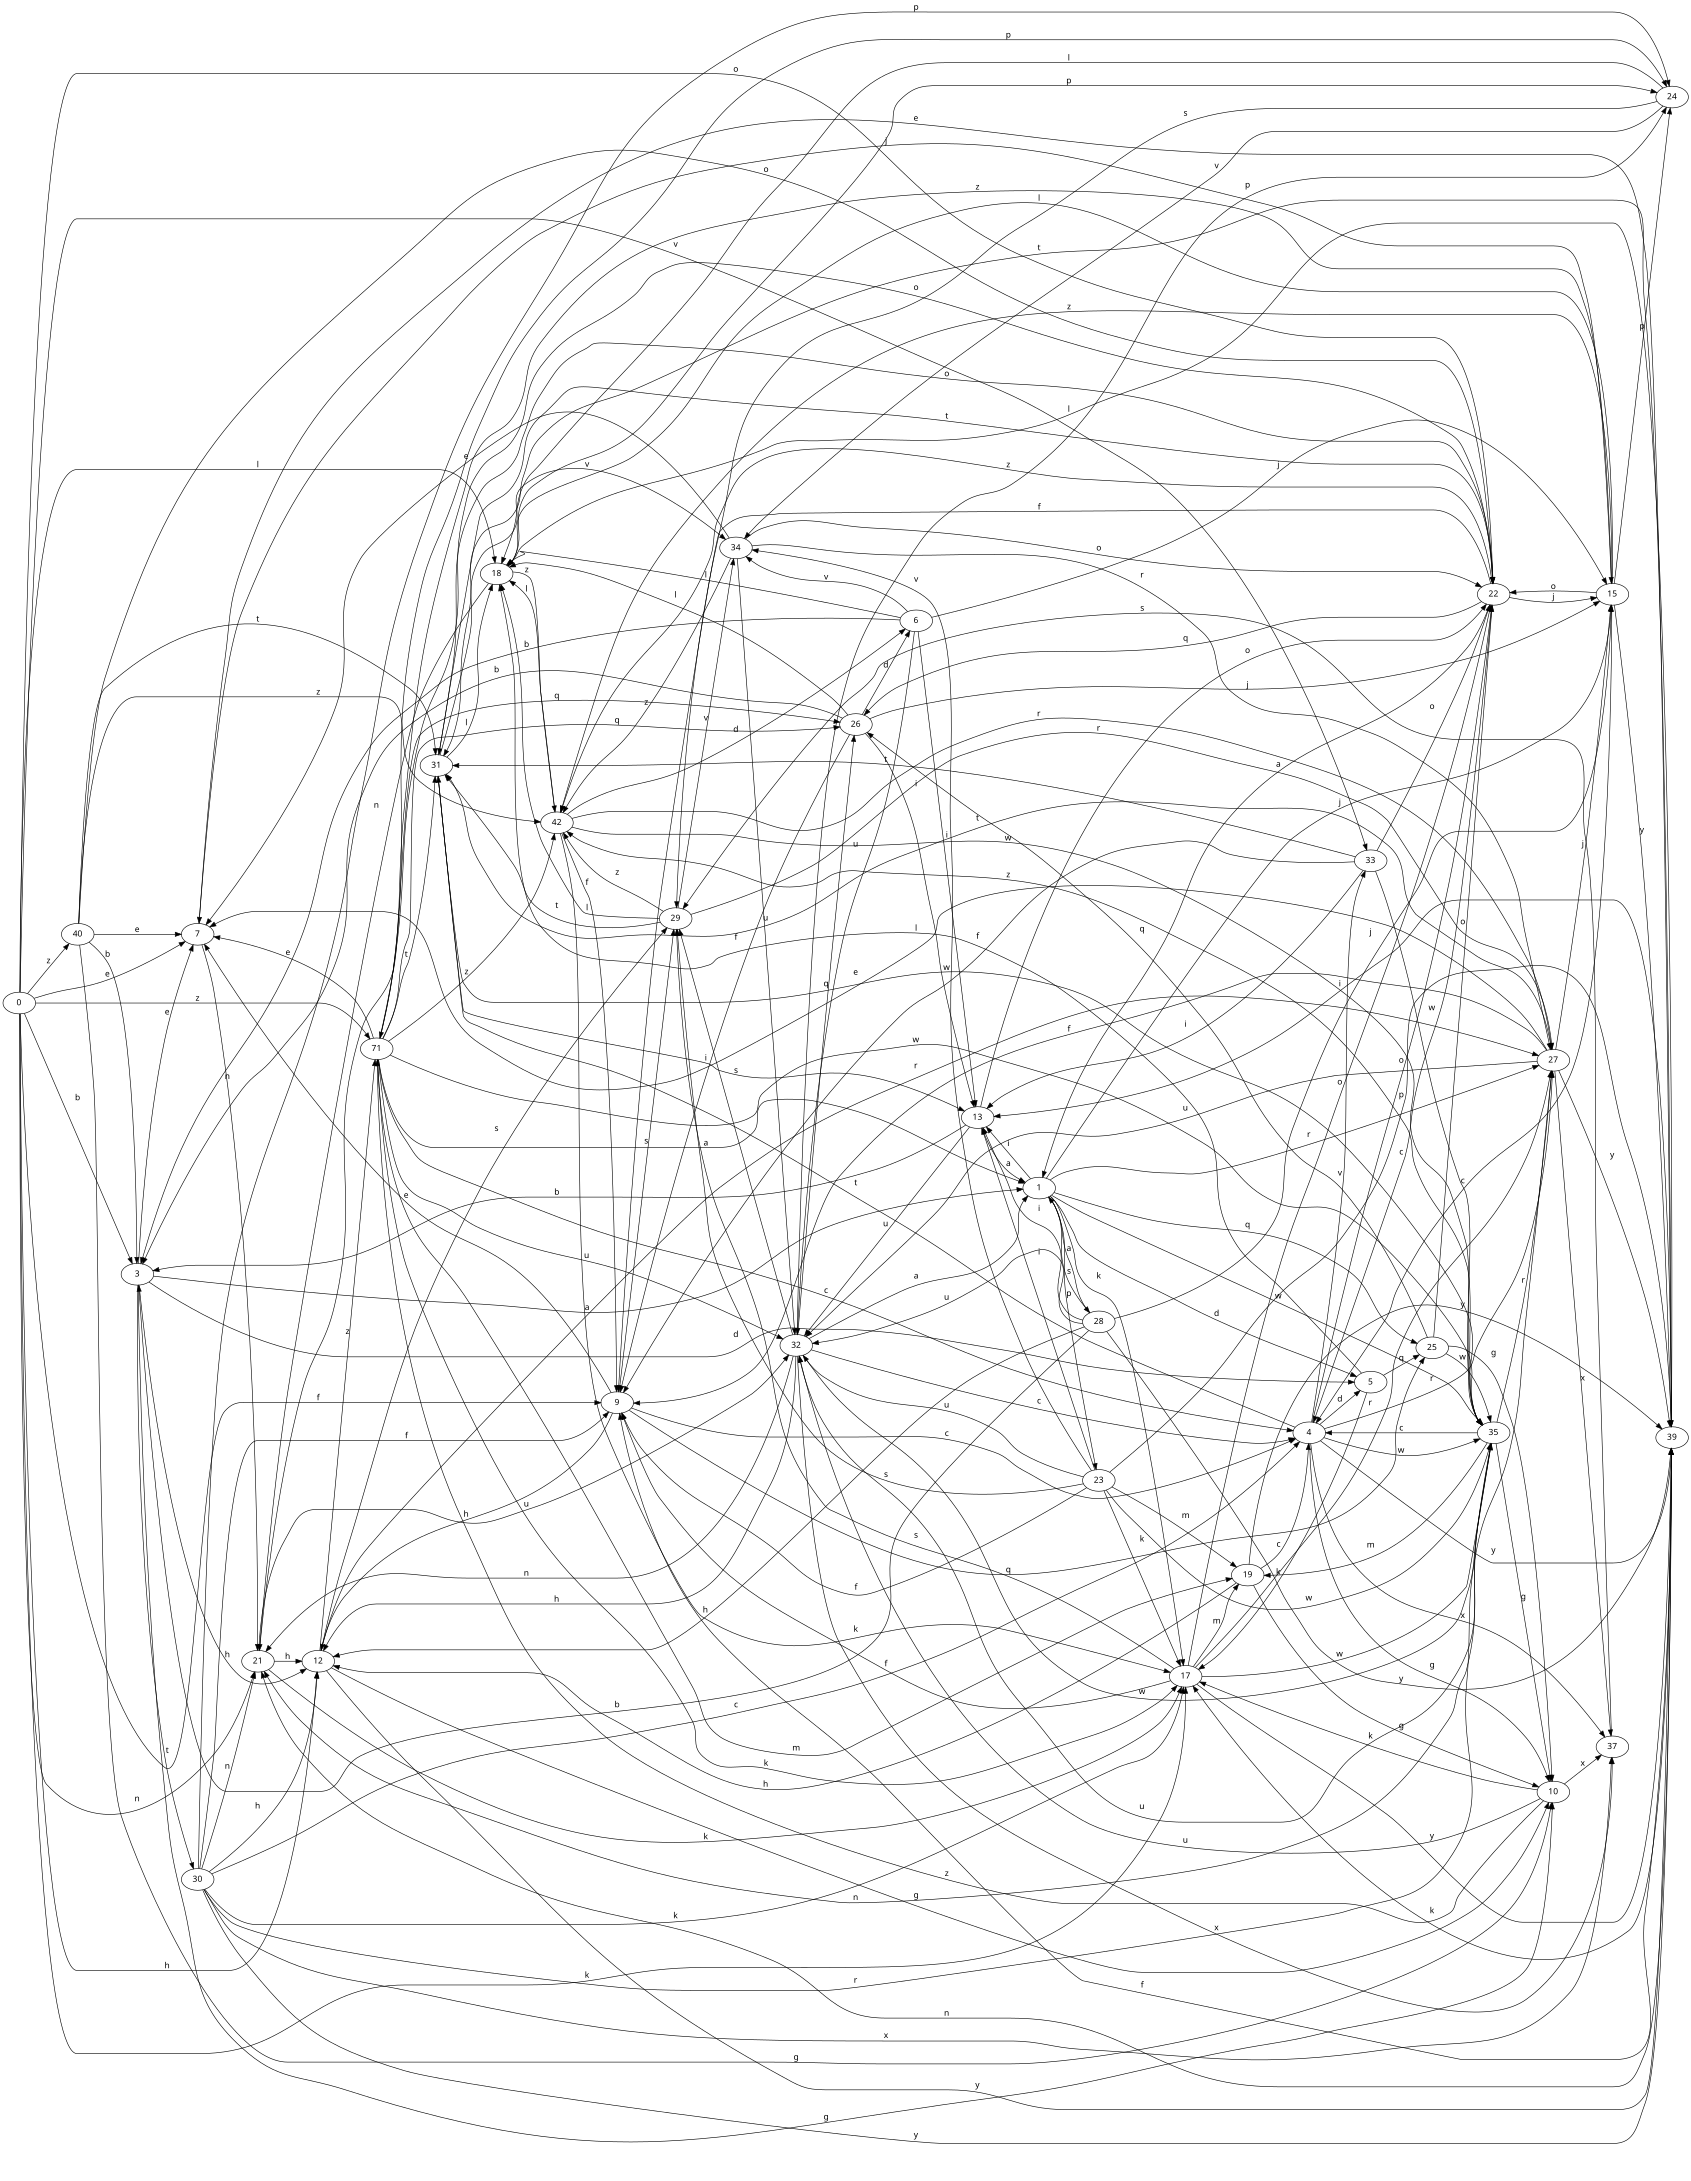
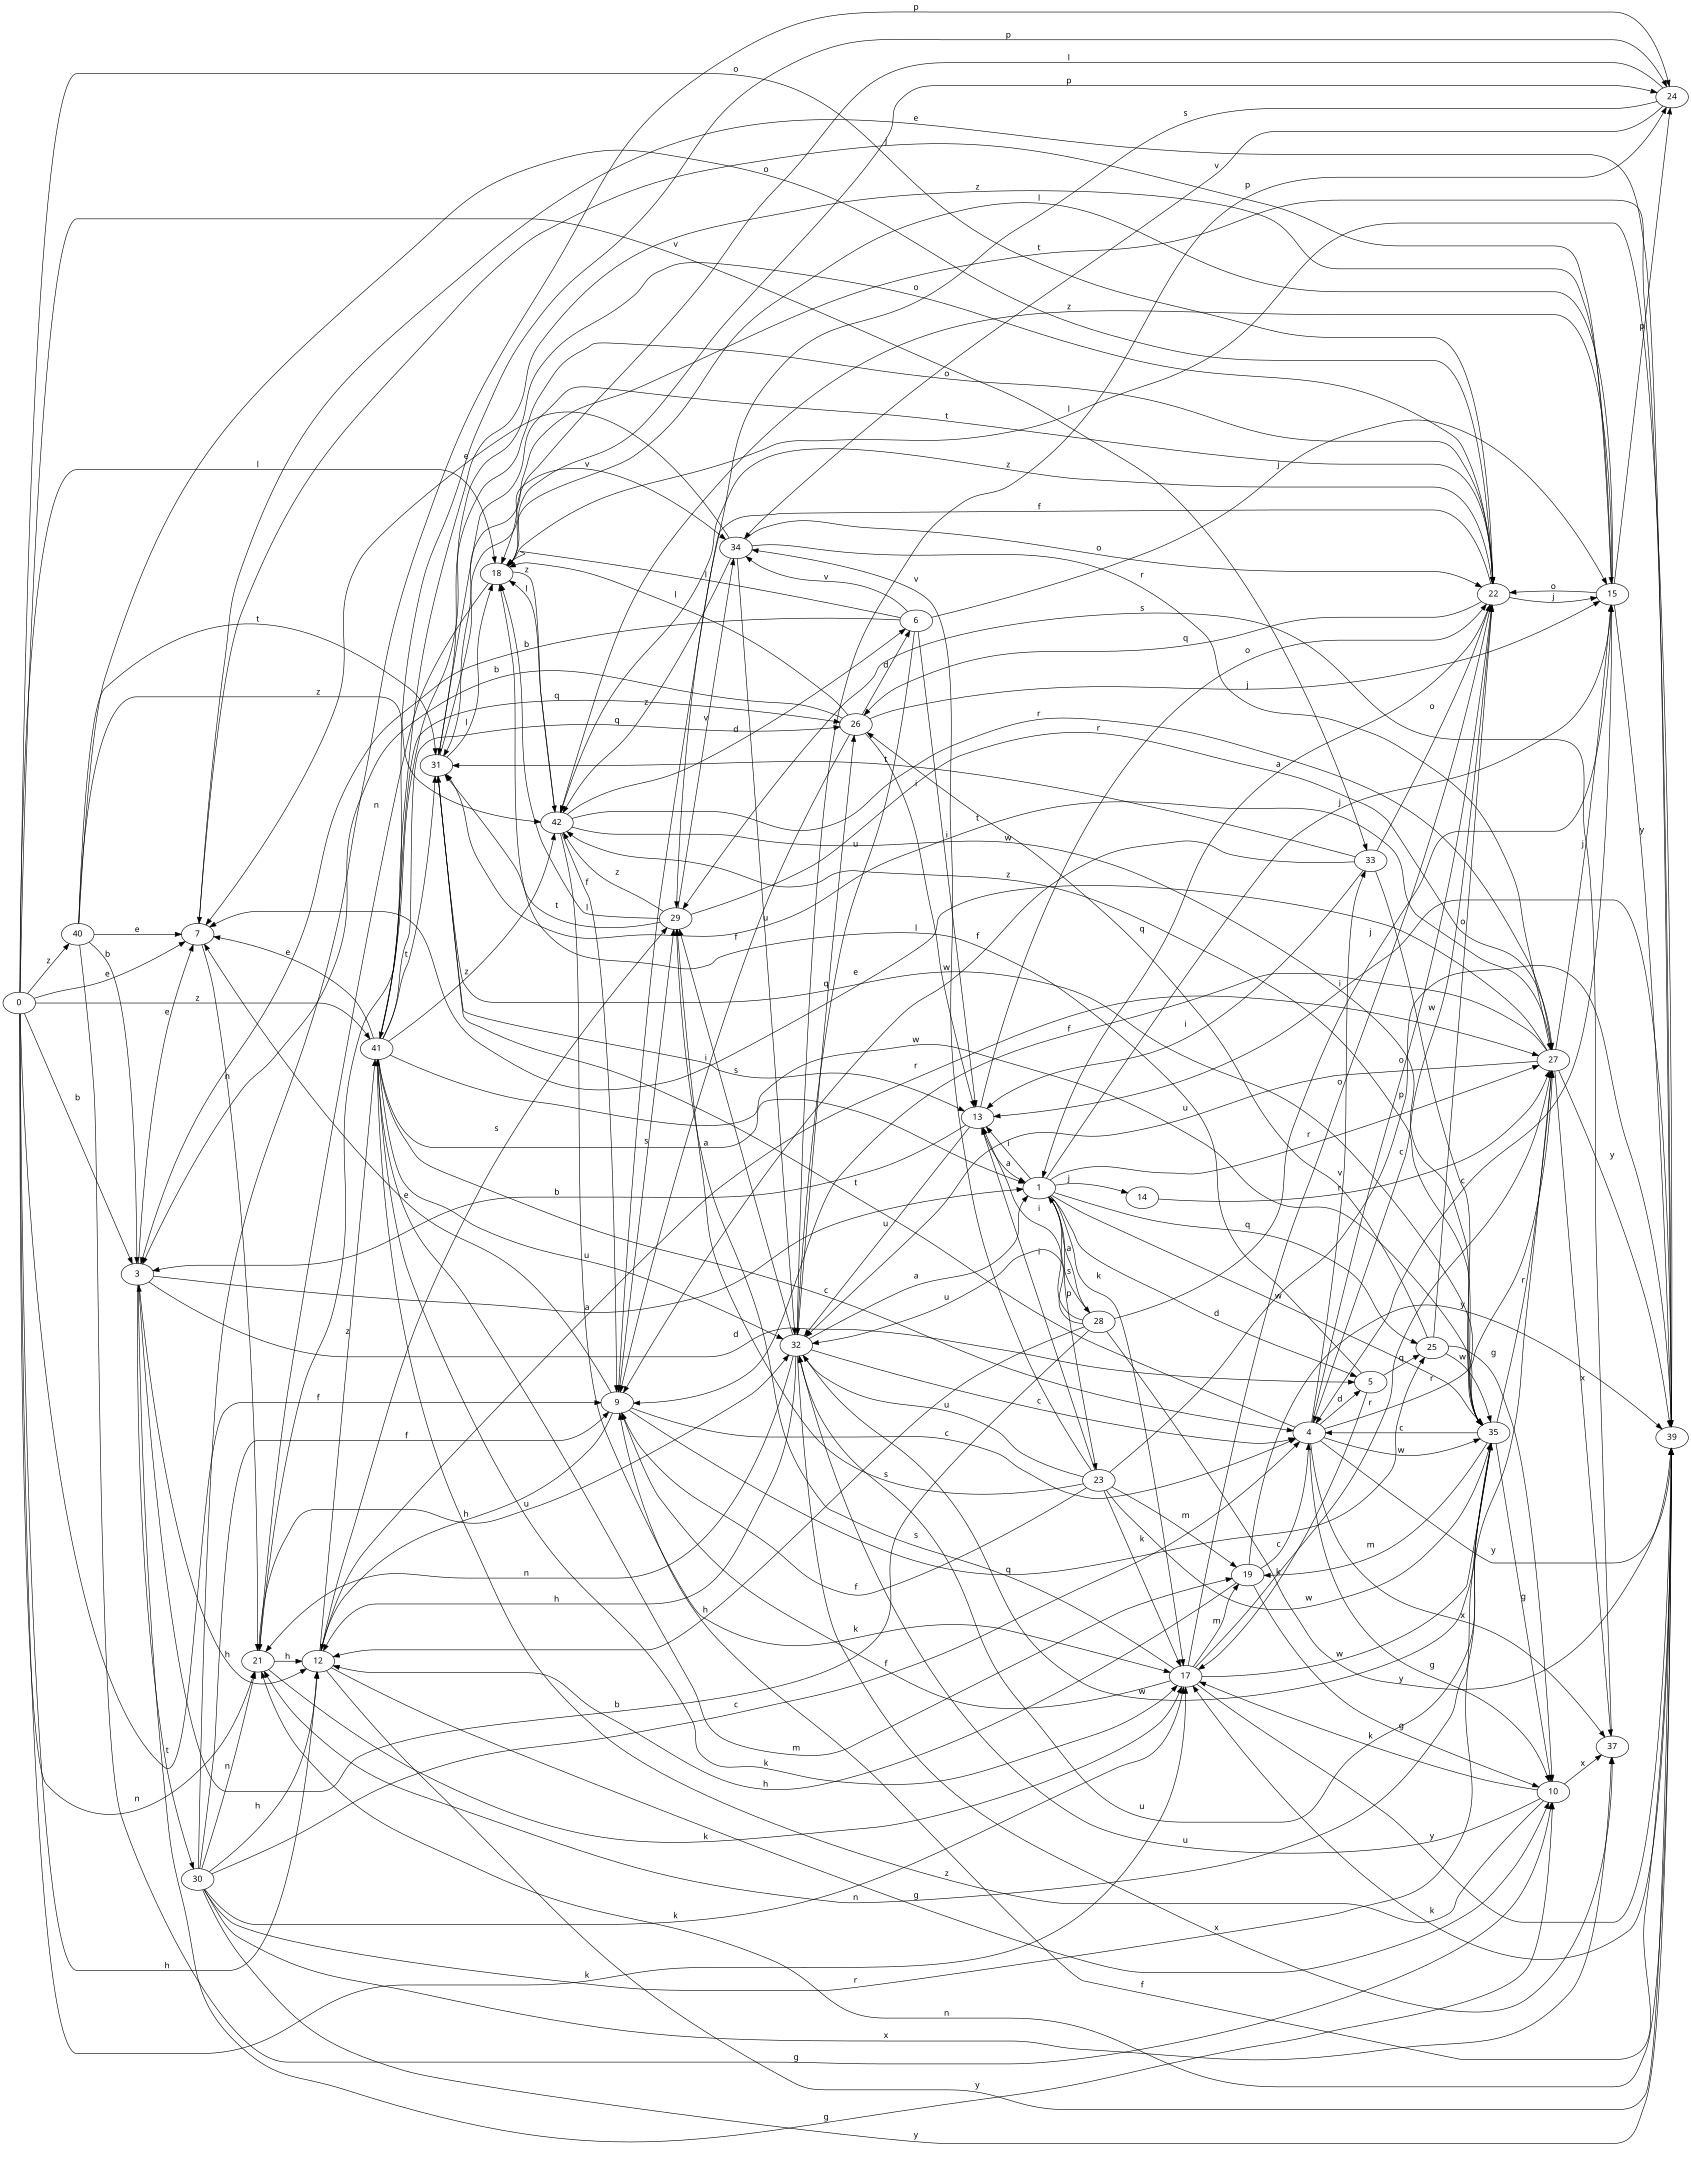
node "71": label "71" -> "41"
node "14": added
